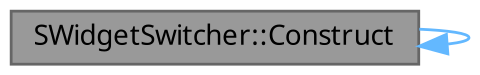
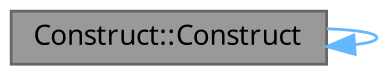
node "SWidgetSwitcher::Construct": label "SWidgetSwitcher::Construct" -> "Construct::Construct"
